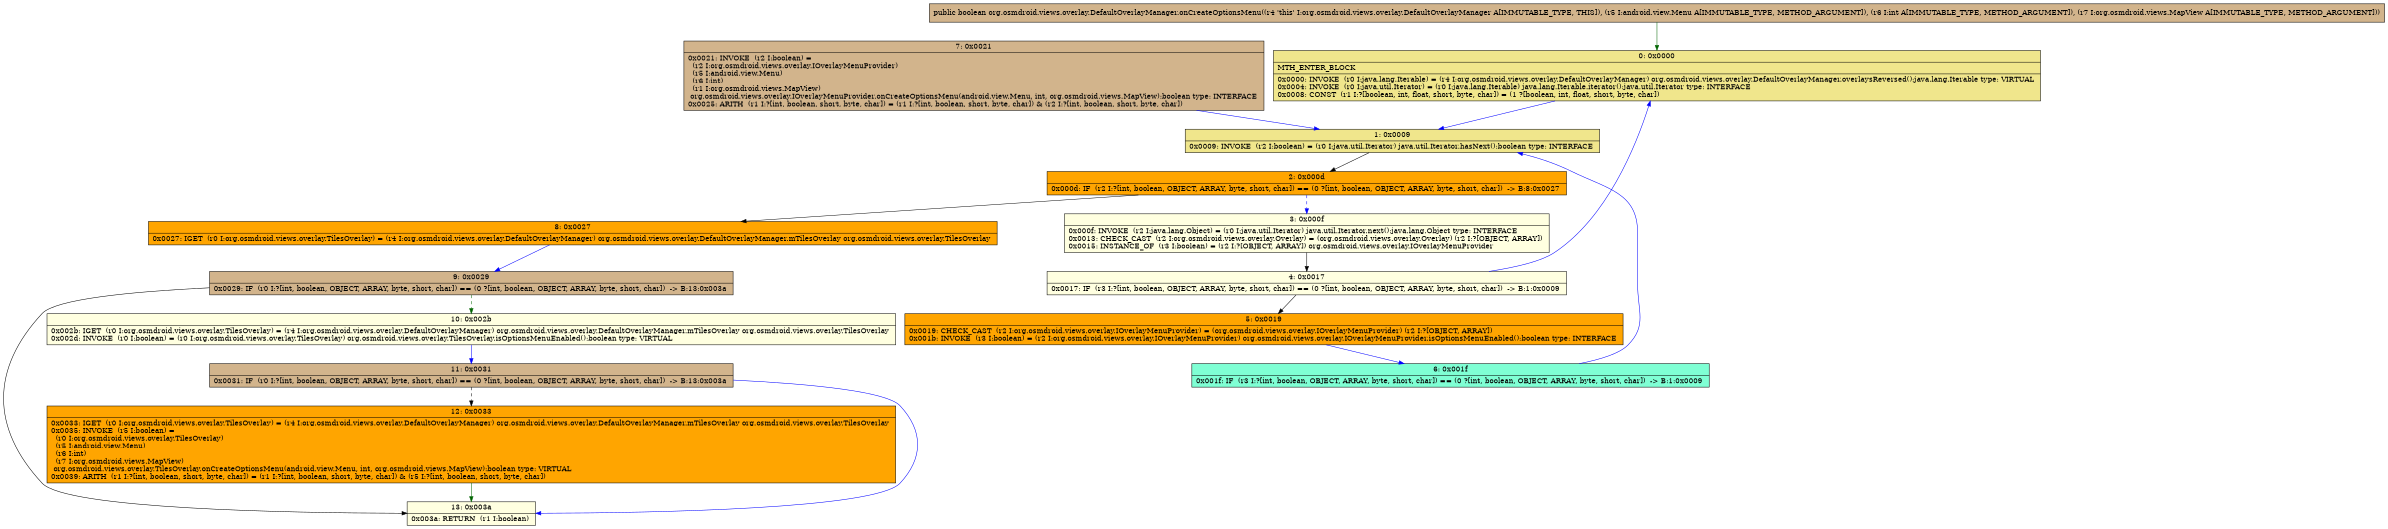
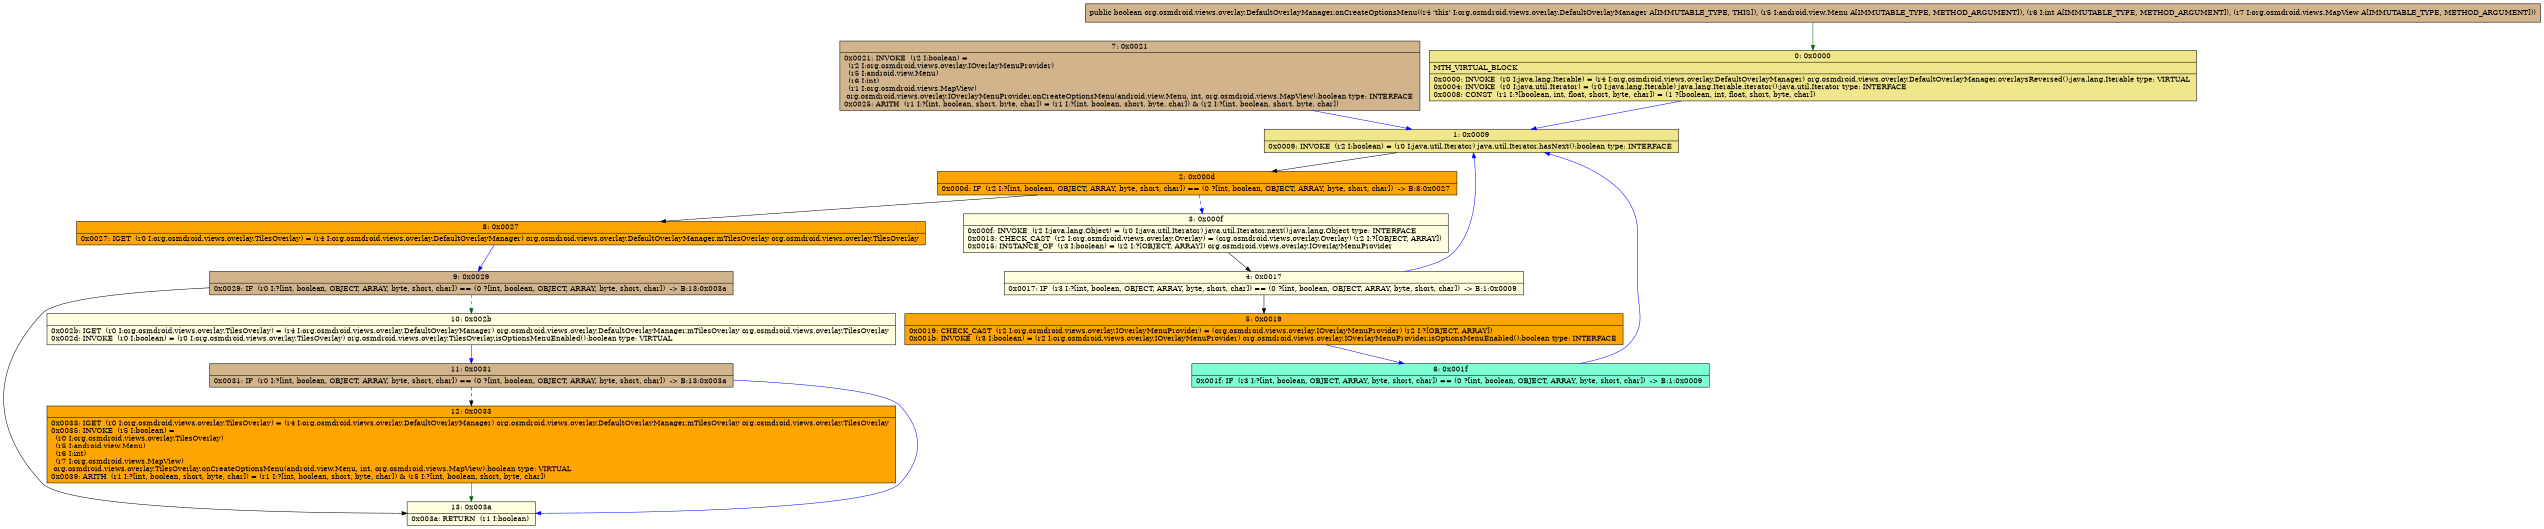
node "0: 0x0000": text "MTH_ENTER_BLOCK" -> "MTH_VIRTUAL_BLOCK"
edge "4: 0x0017" -> "0: 0x0000": now "4: 0x0017" -> "1: 0x0009"
